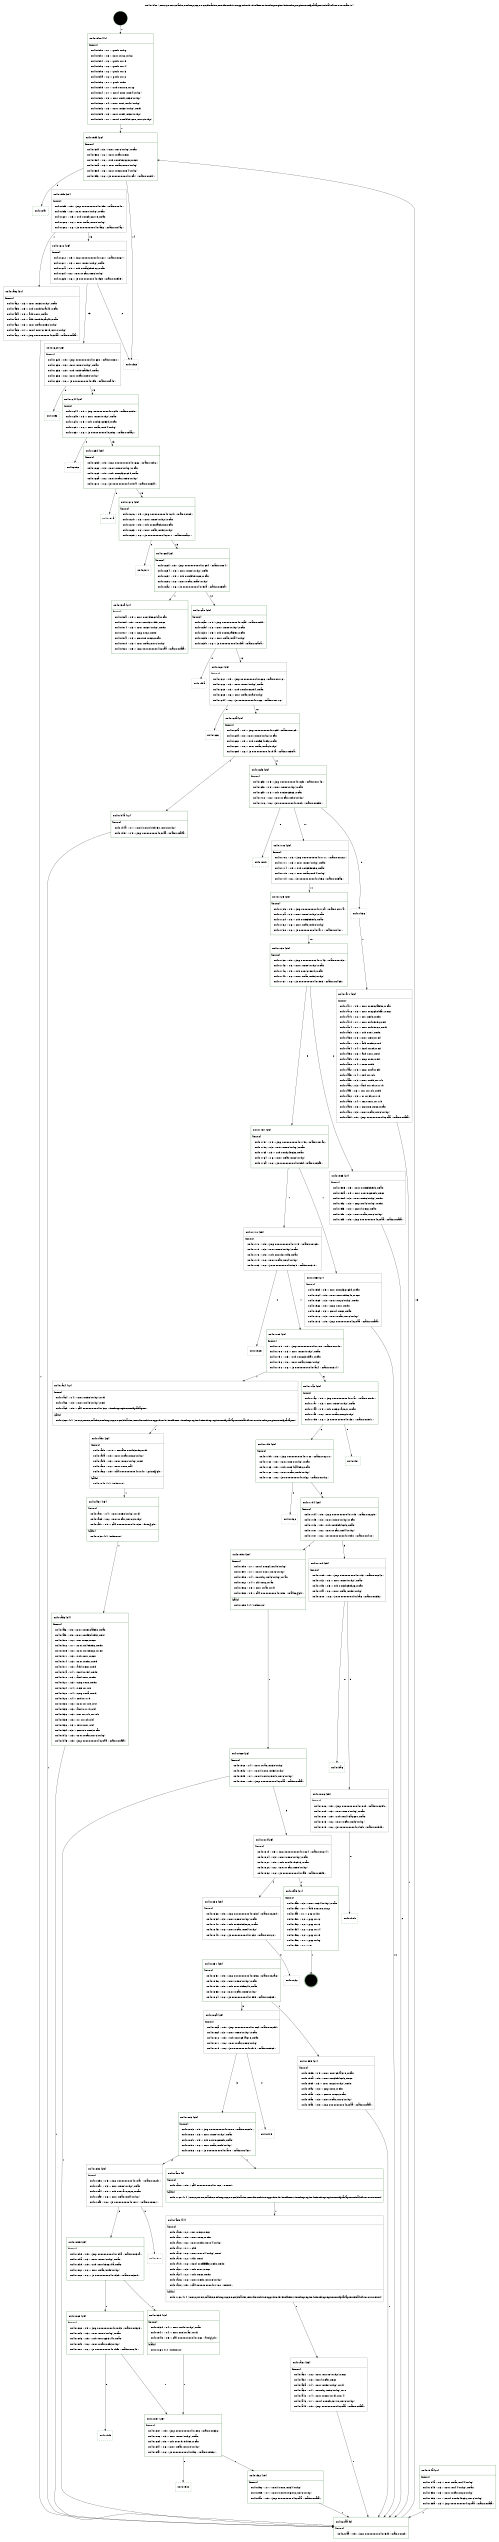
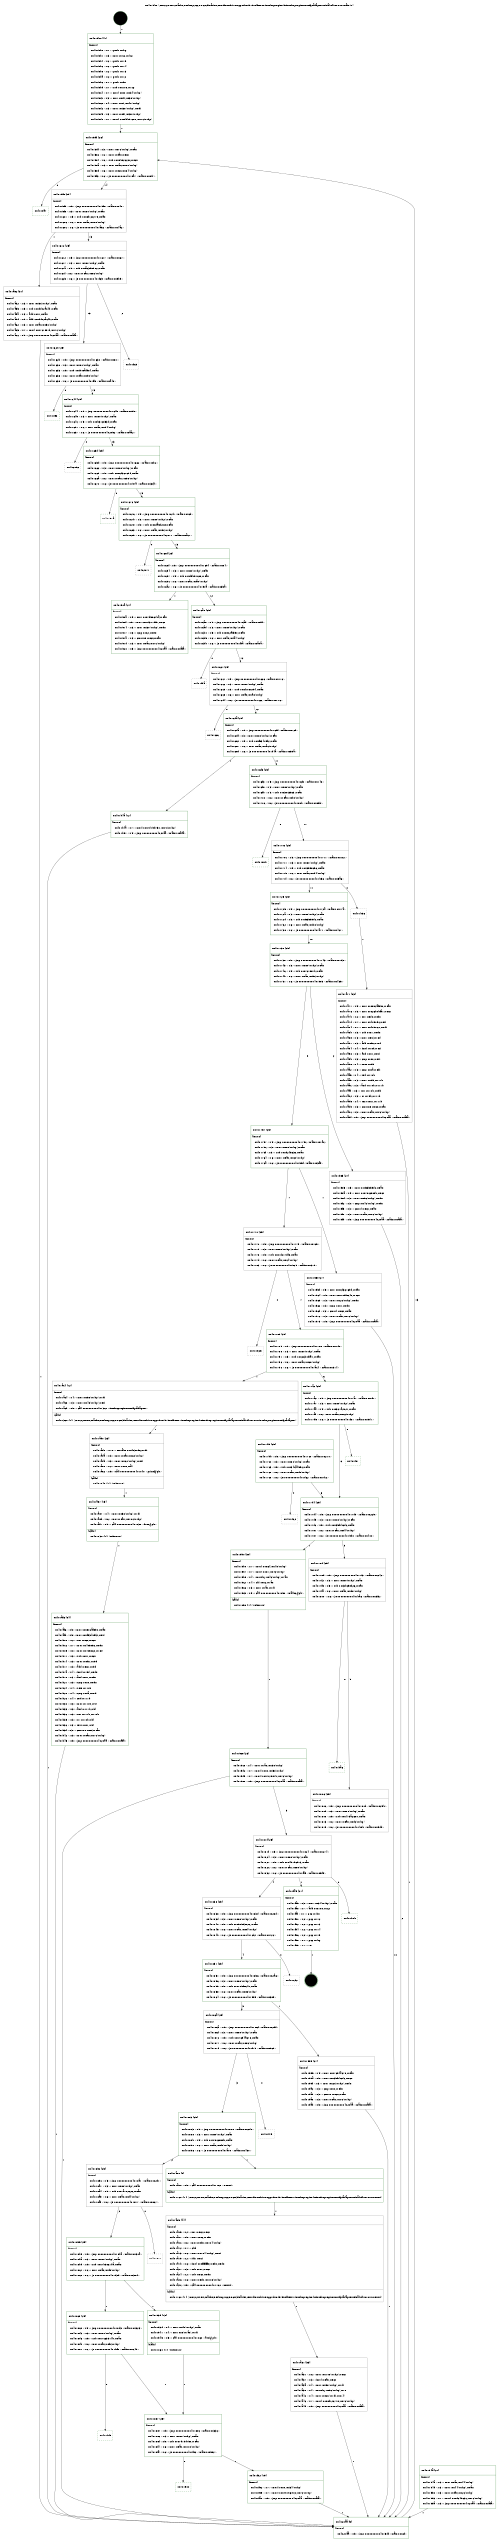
edge "0x4015df [26]" -> "0x401f69": now "0x4015df [26]" -> "0x4015f9 [25]"
edge "0x4016f3 [25]" -> "0x401b56": now "0x40170c [25]" -> "0x401b56"
edge "0x4017a2 [25]" -> "0x4017bb [25]": now "0x4017a2 [25]" -> "0x4017d4 [25]"
edge "0x401806 [25]" -> "0x401b8b": now "0x40181f [25]" -> "0x401b8b"
edge "0x401838 [25]" -> "0x401851 [25]": added, label "4"
